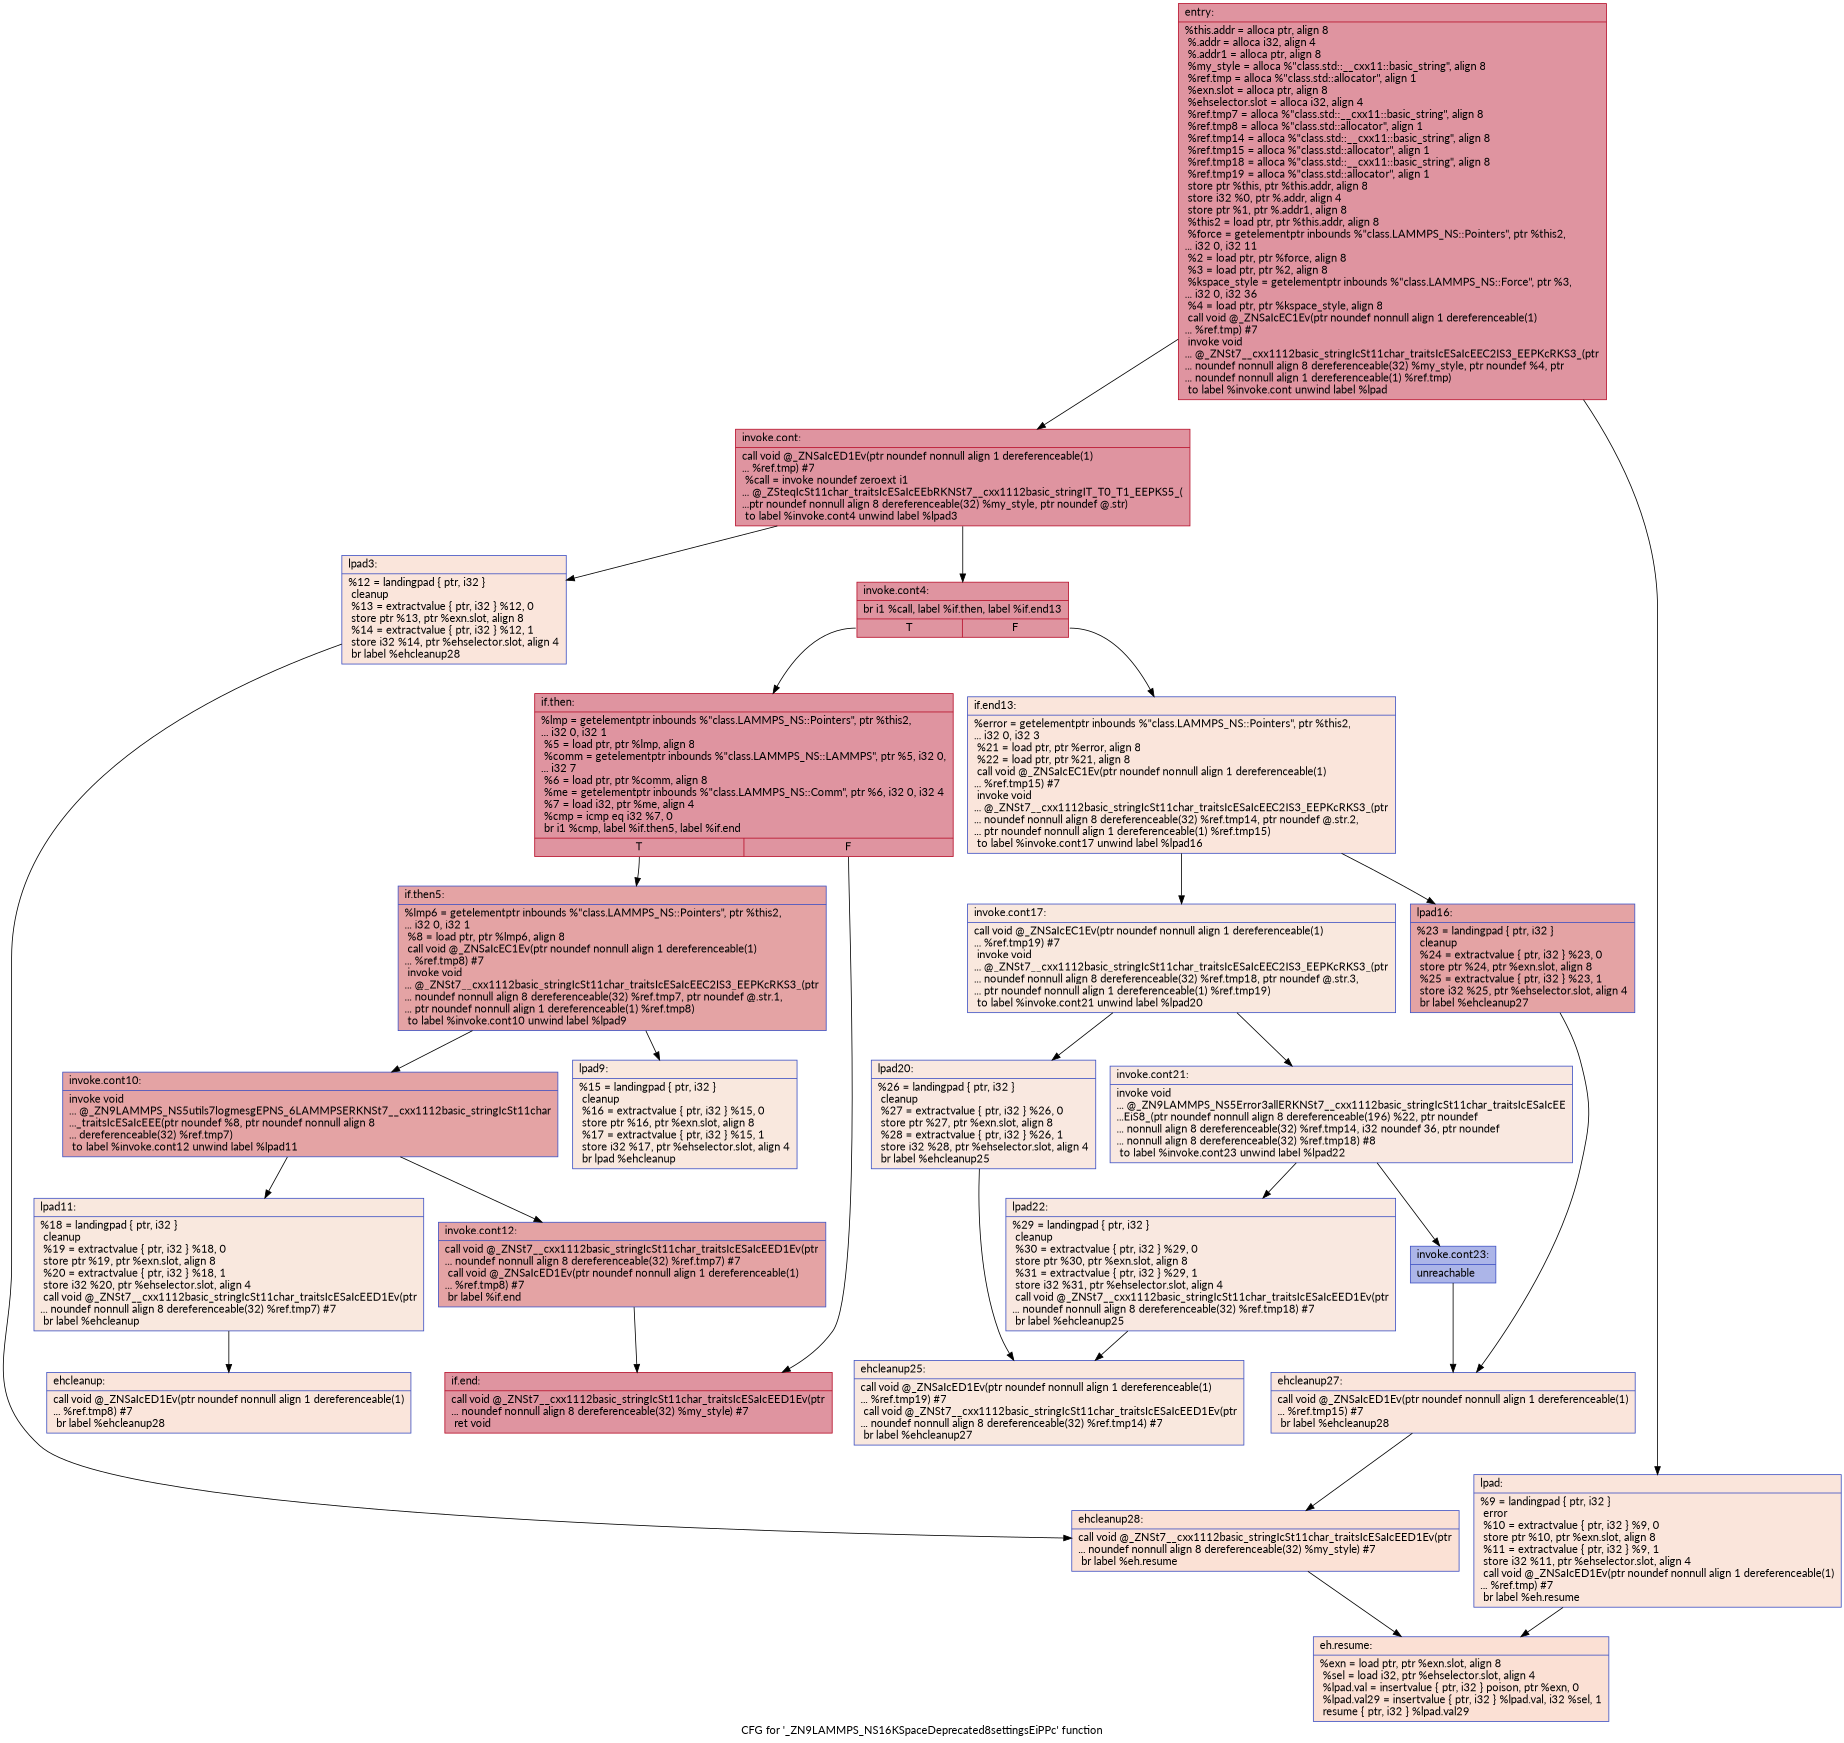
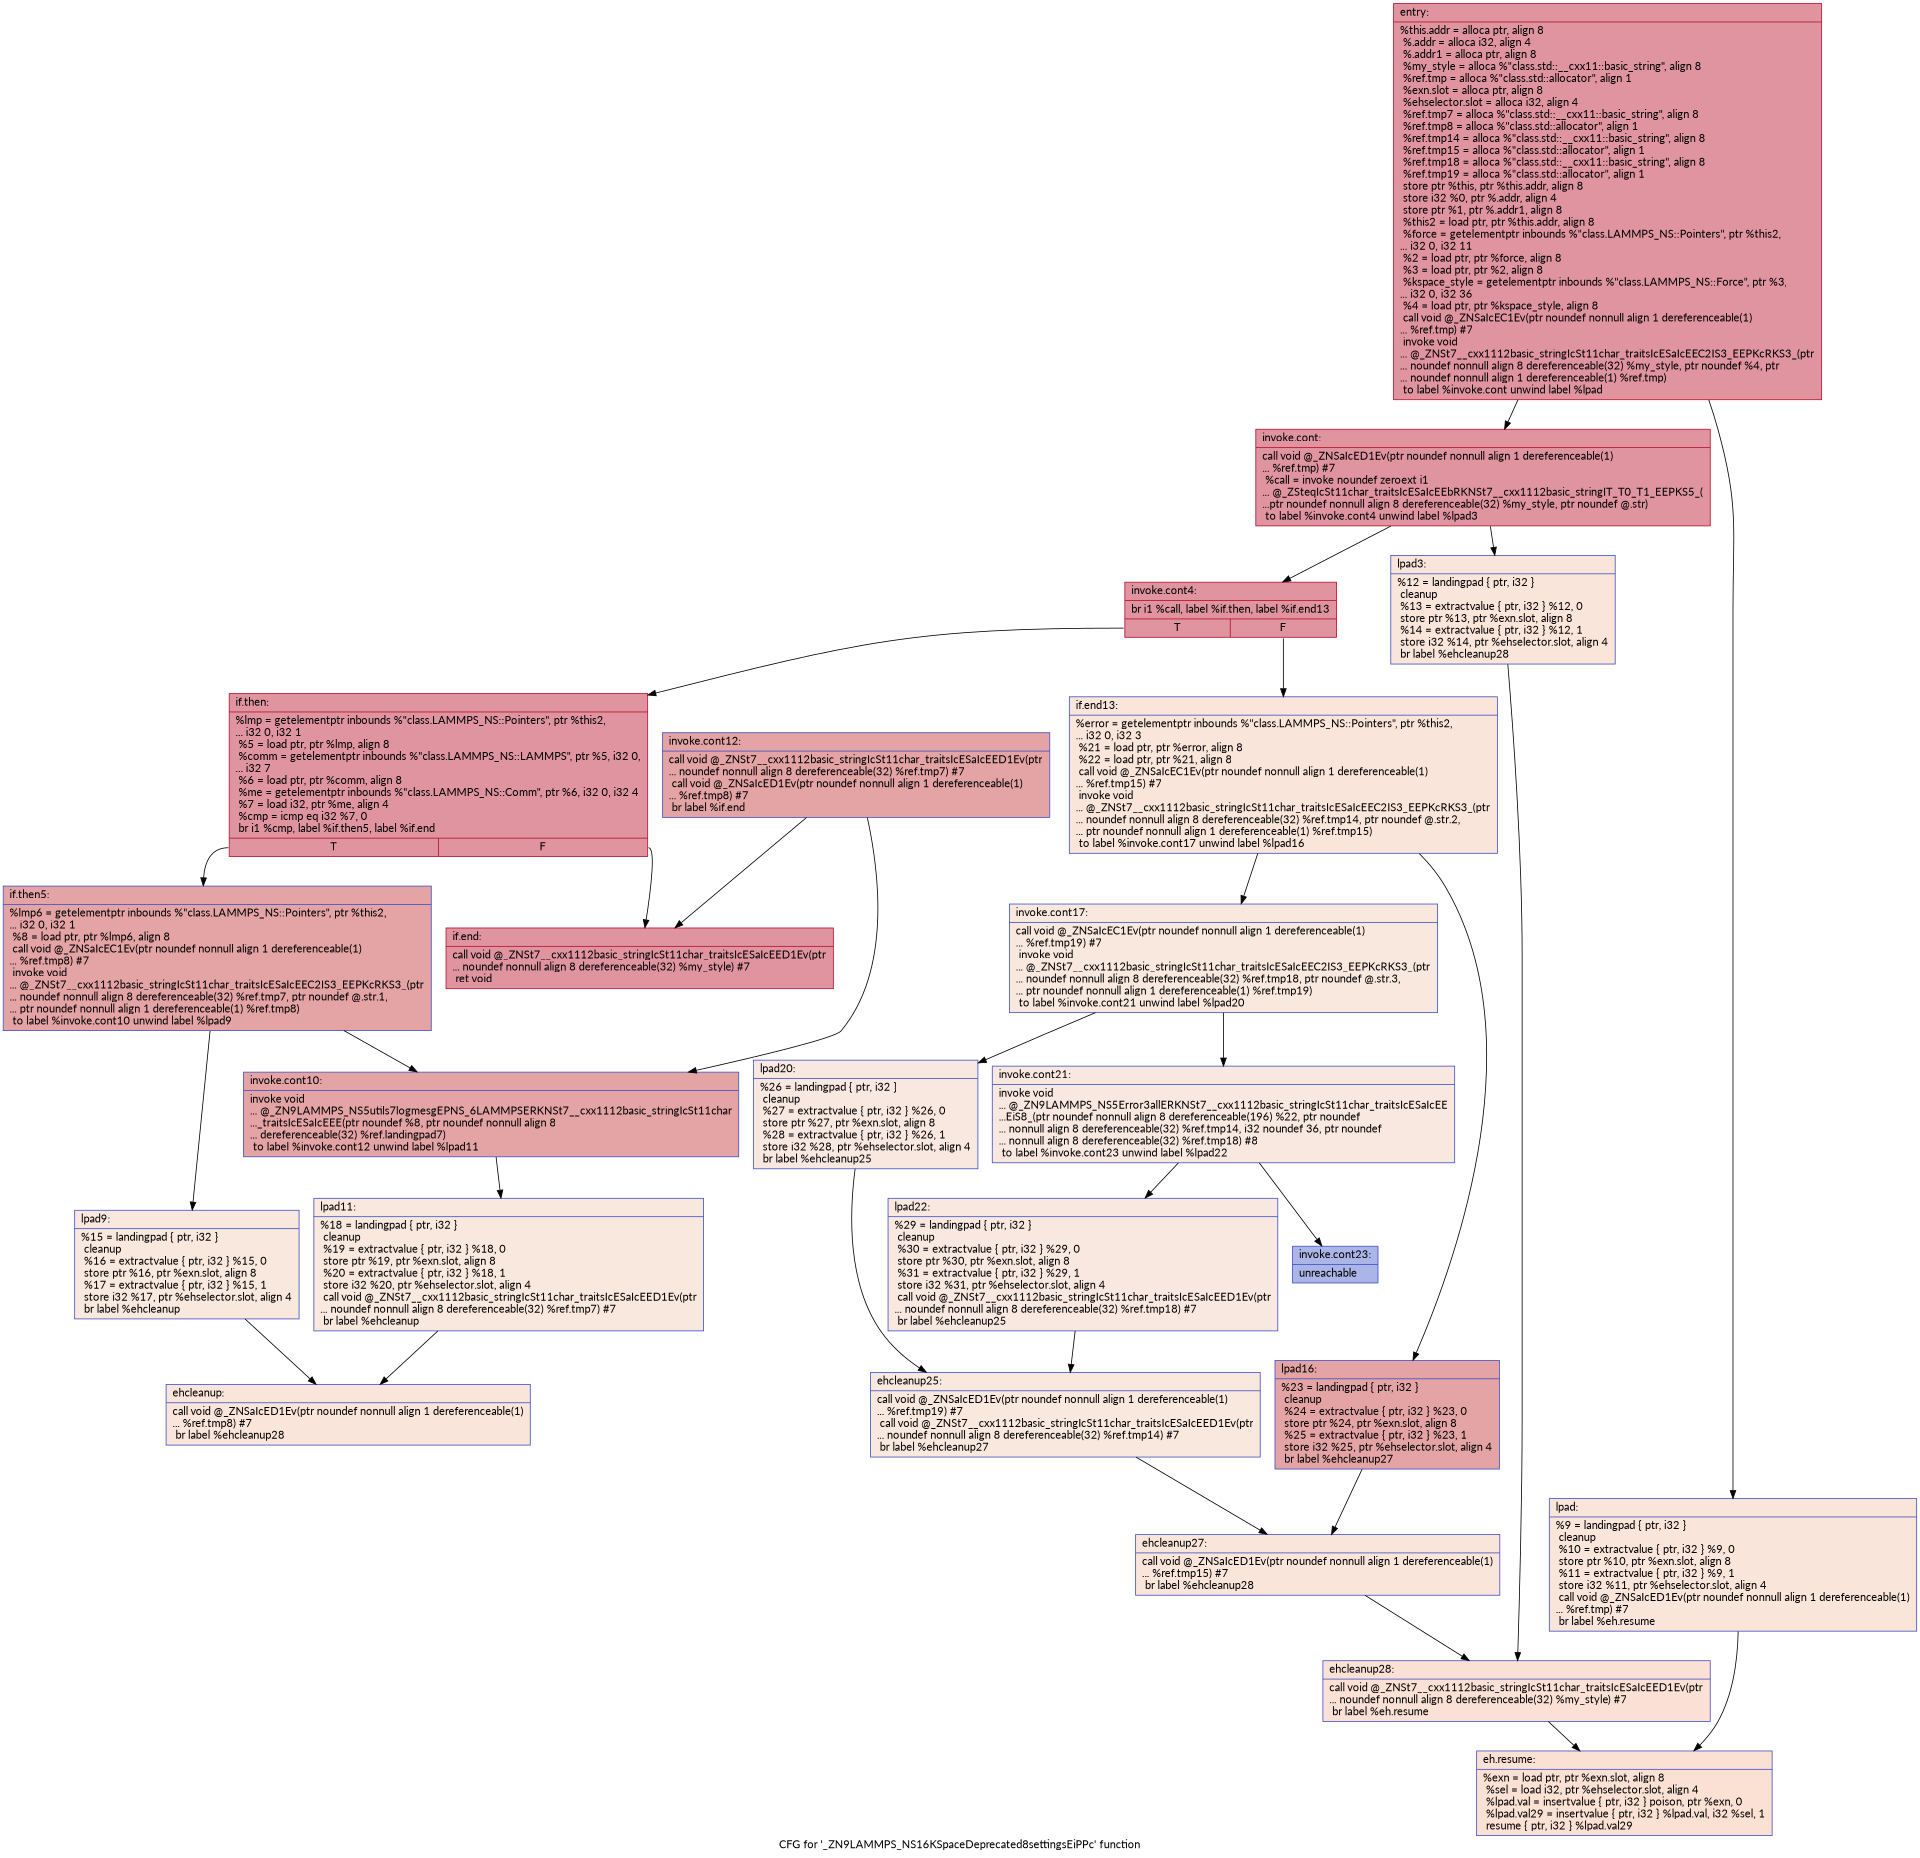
node "invoke.cont10:": text "... dereferenceable(32) %ref.tmp7)" -> "... dereferenceable(32) %ref.landingpad7)"
node "lpad9:": text "br lpad %ehcleanup" -> "br label %ehcleanup"
edge "invoke.cont10:" -> "invoke.cont12:": reversed
edge "invoke.cont23:" -> "ehcleanup27:": now "ehcleanup25:" -> "ehcleanup27:"
edge "lpad9:" -> "ehcleanup:": added
node "lpad:": text "error" -> "cleanup"
